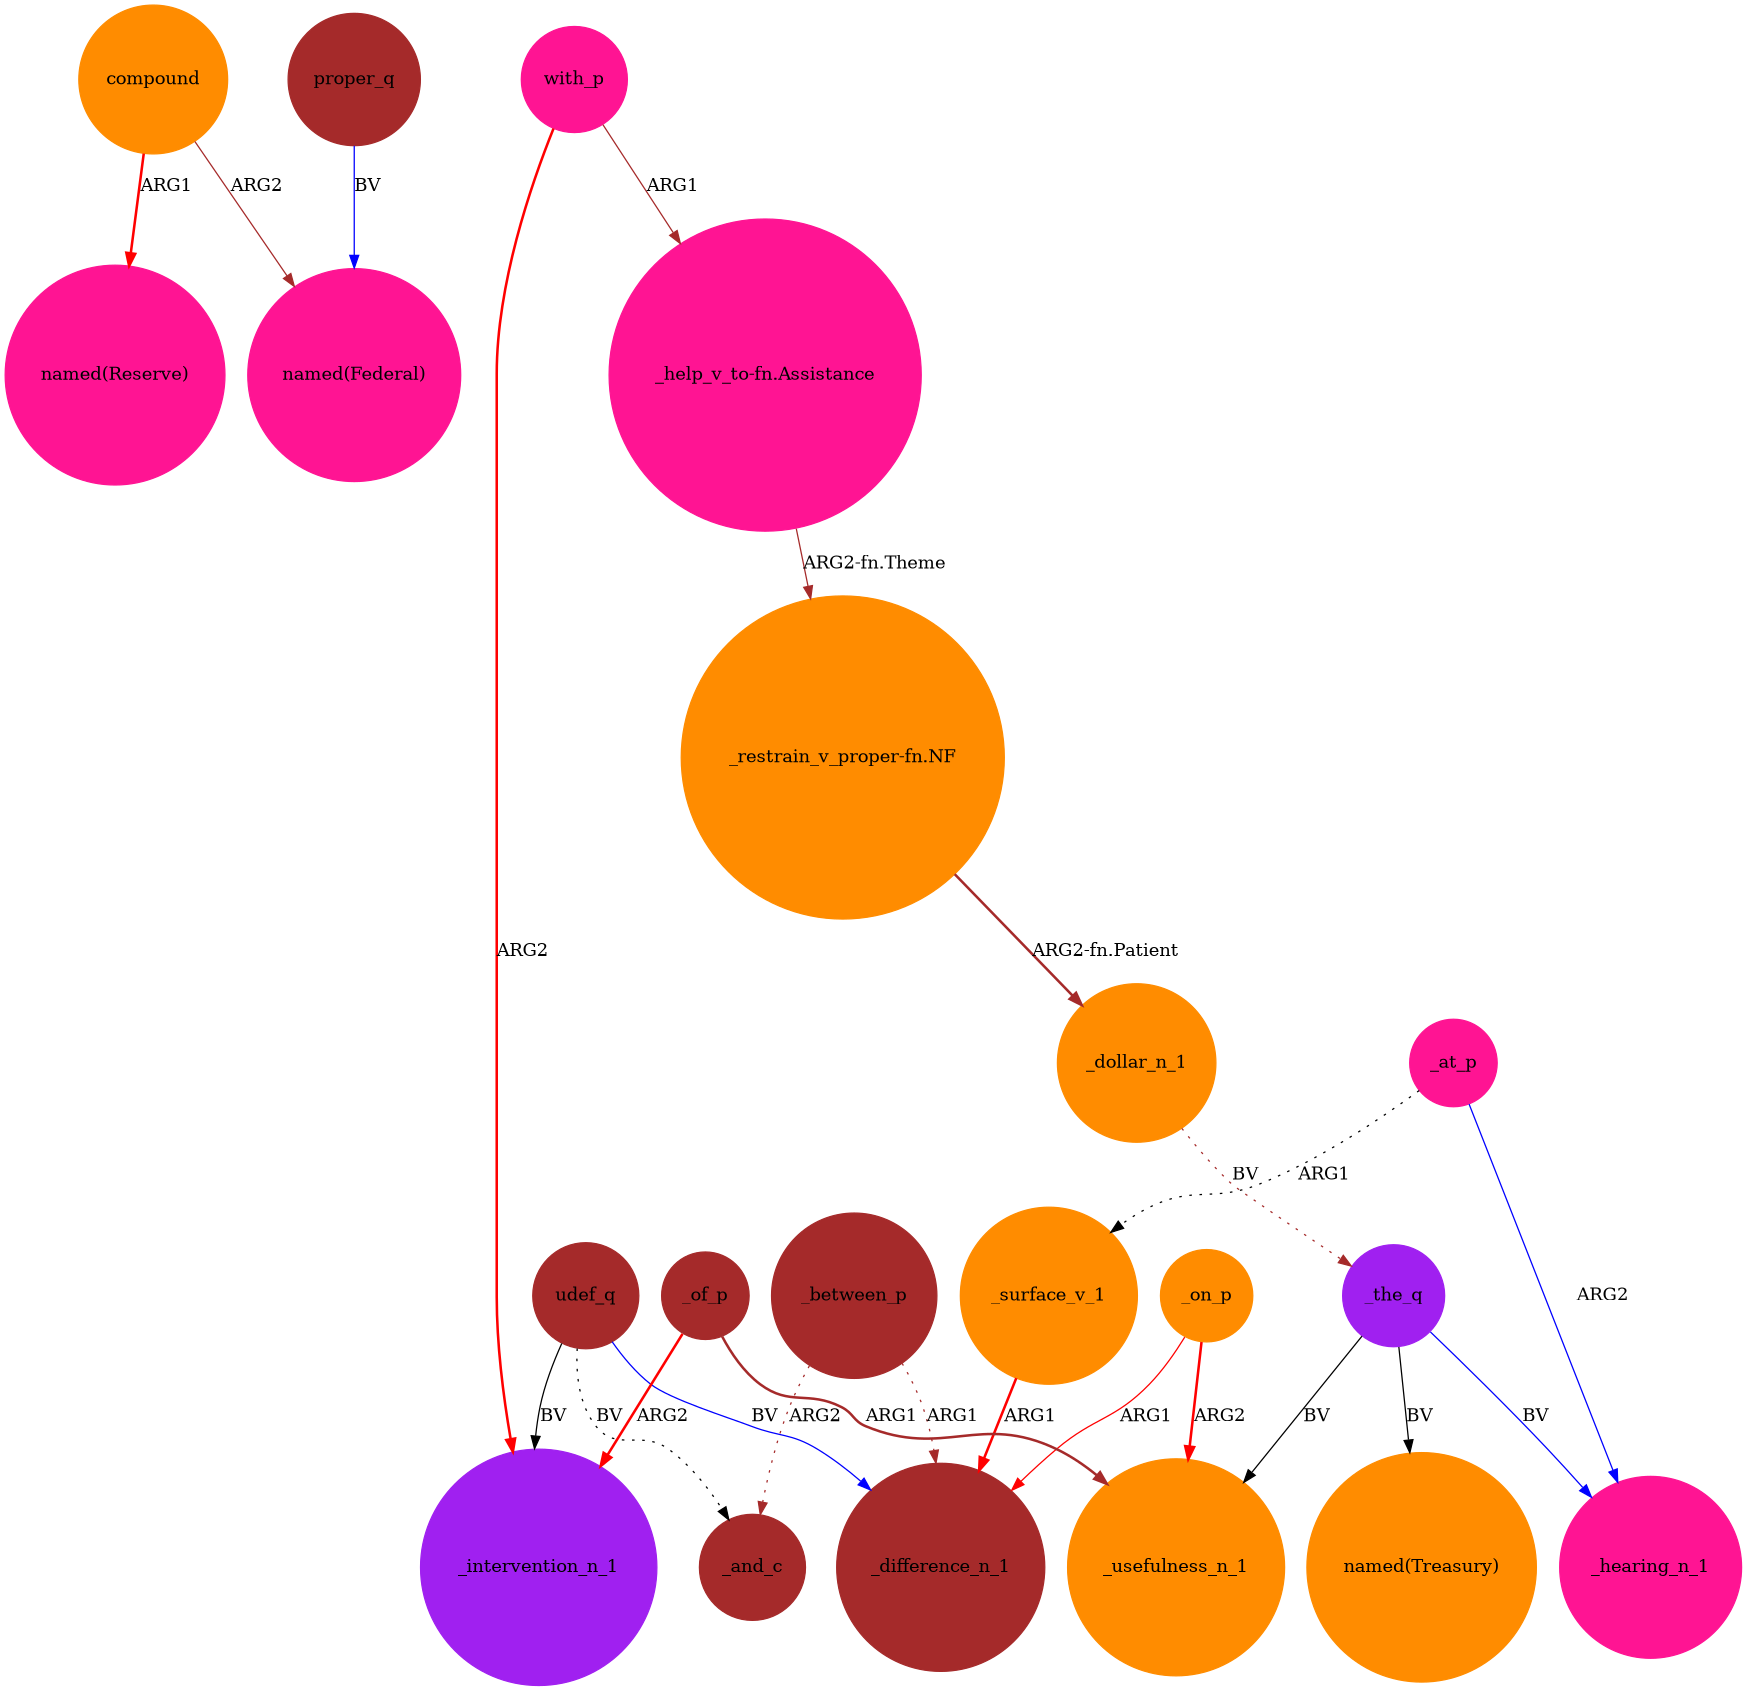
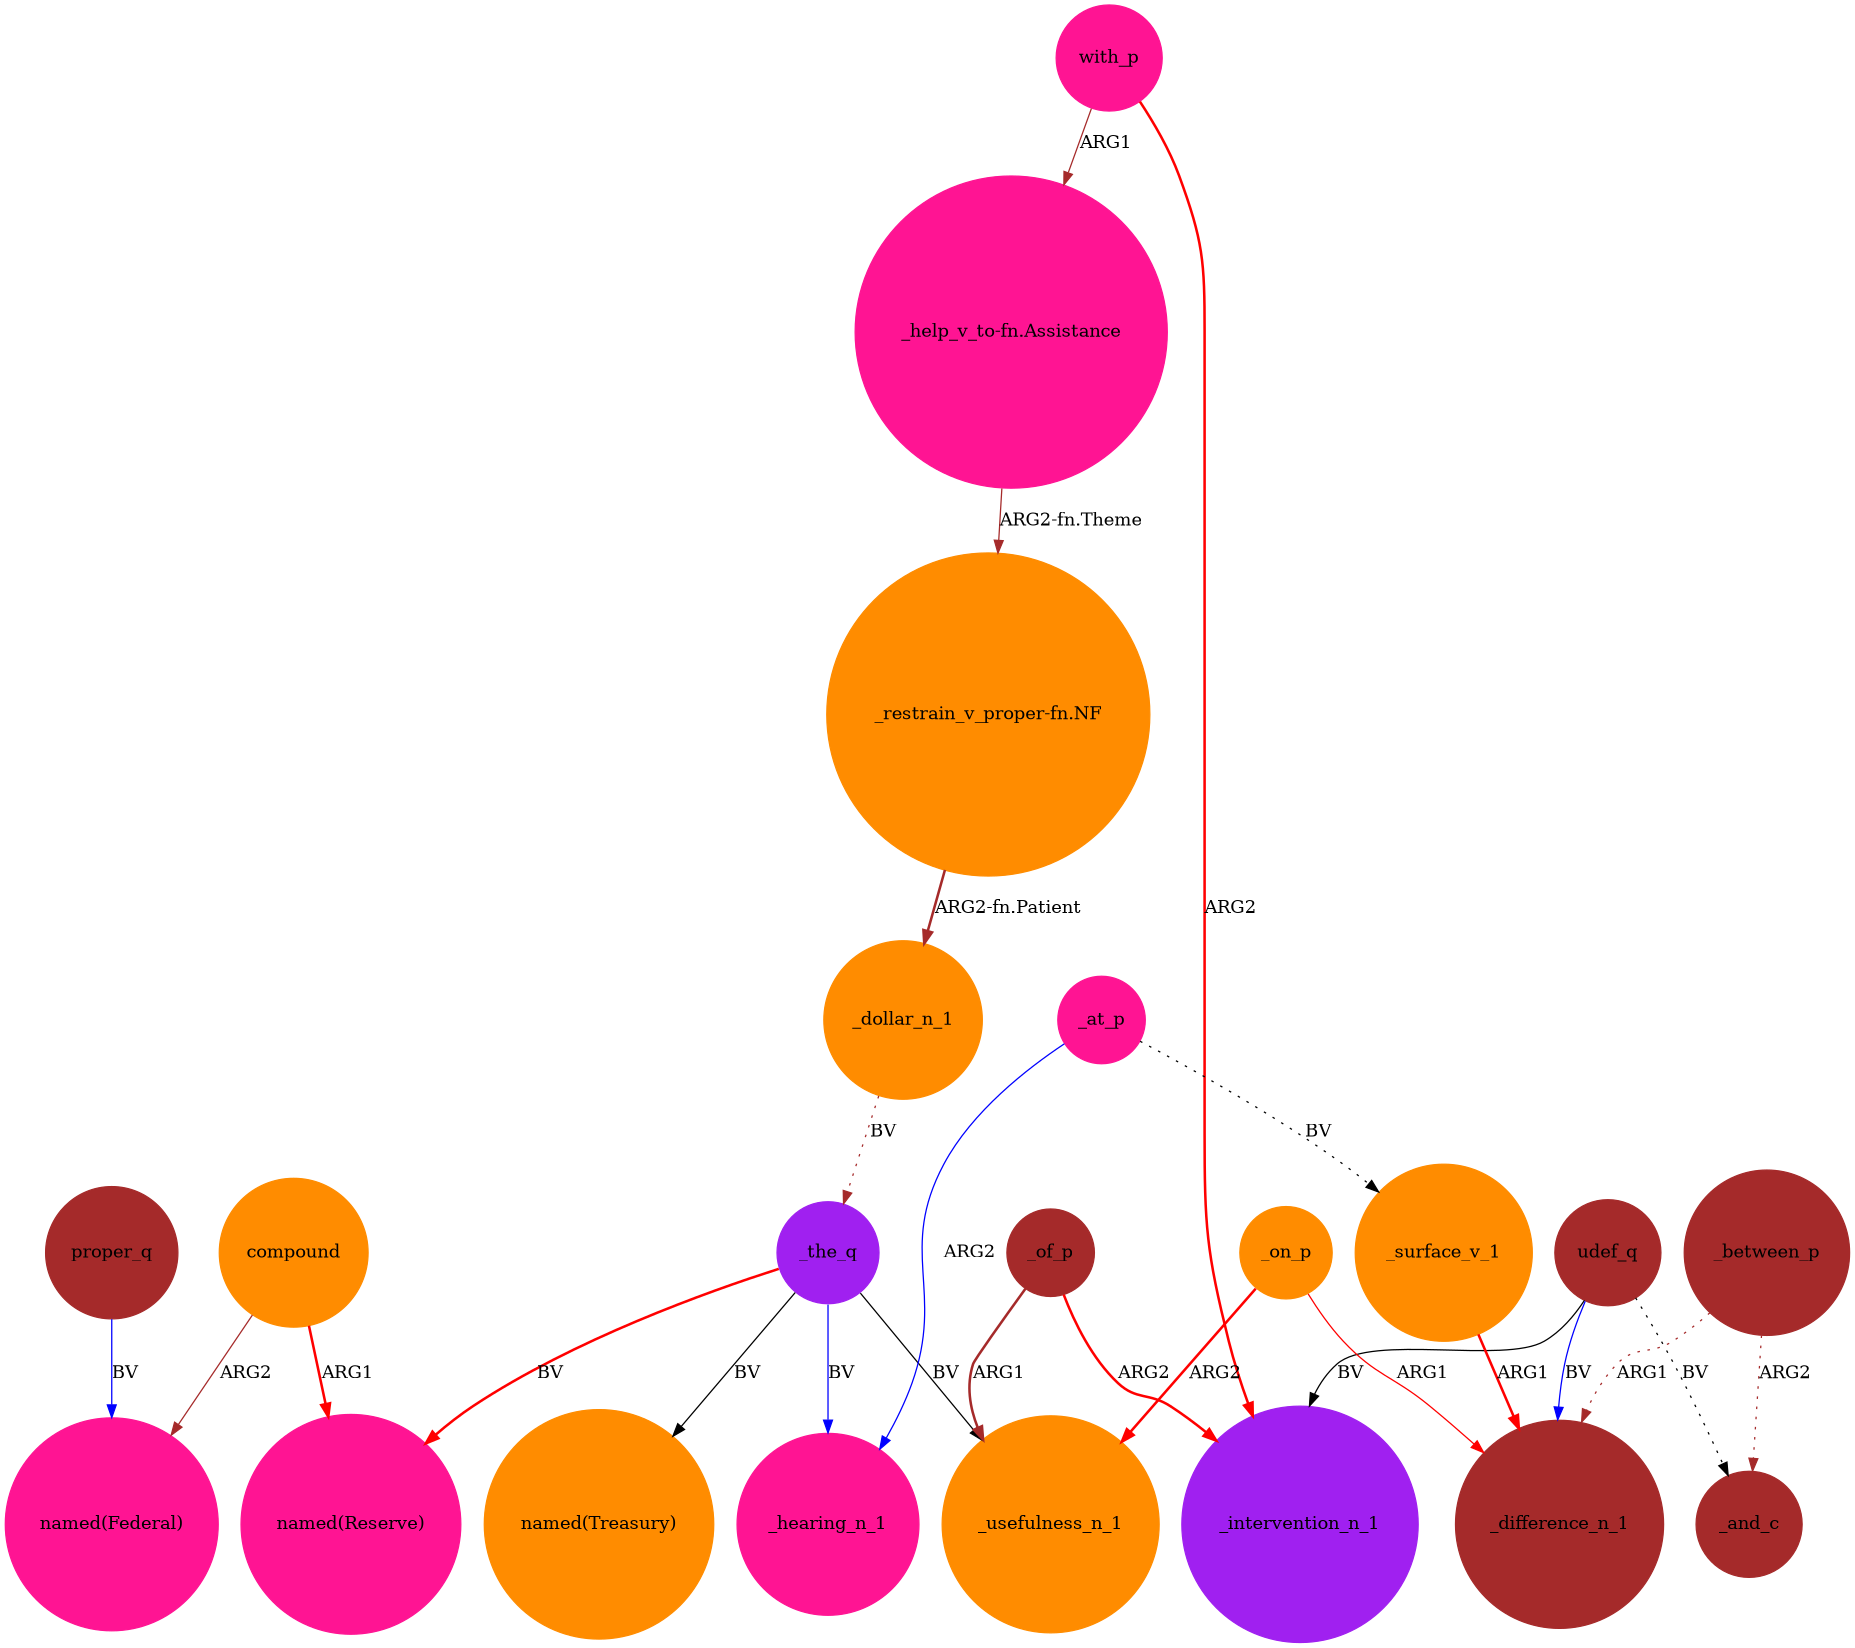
edge "_at_p" -> "_surface_v_1": label "ARG1" -> "BV"
edge "_the_q" -> "named(Reserve)": added, label "BV"
